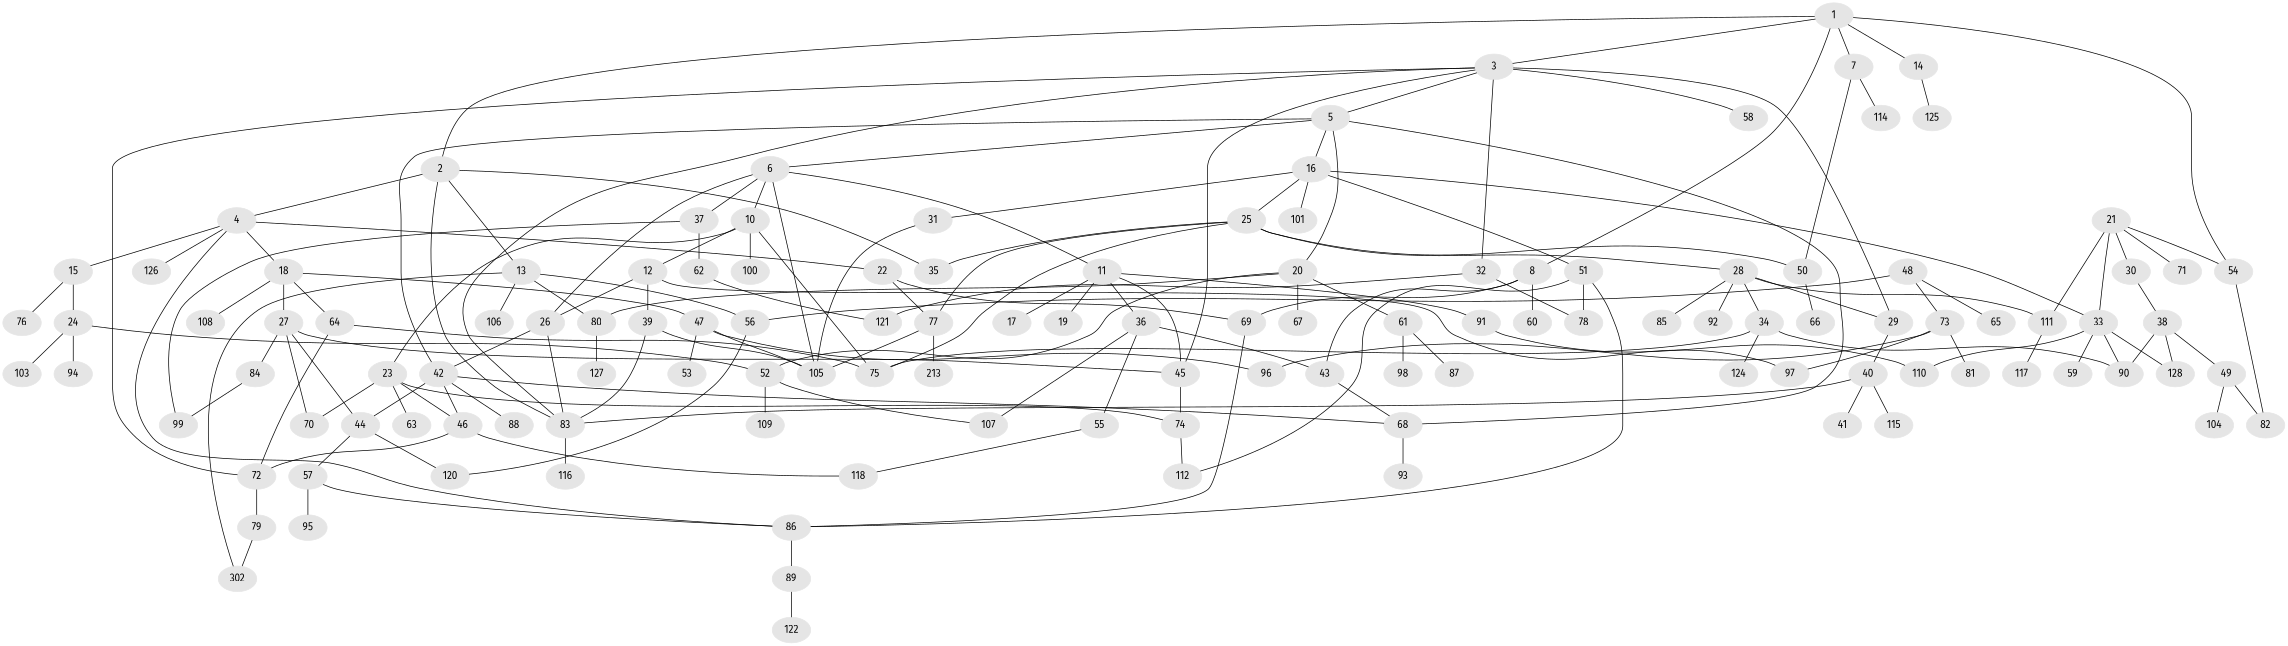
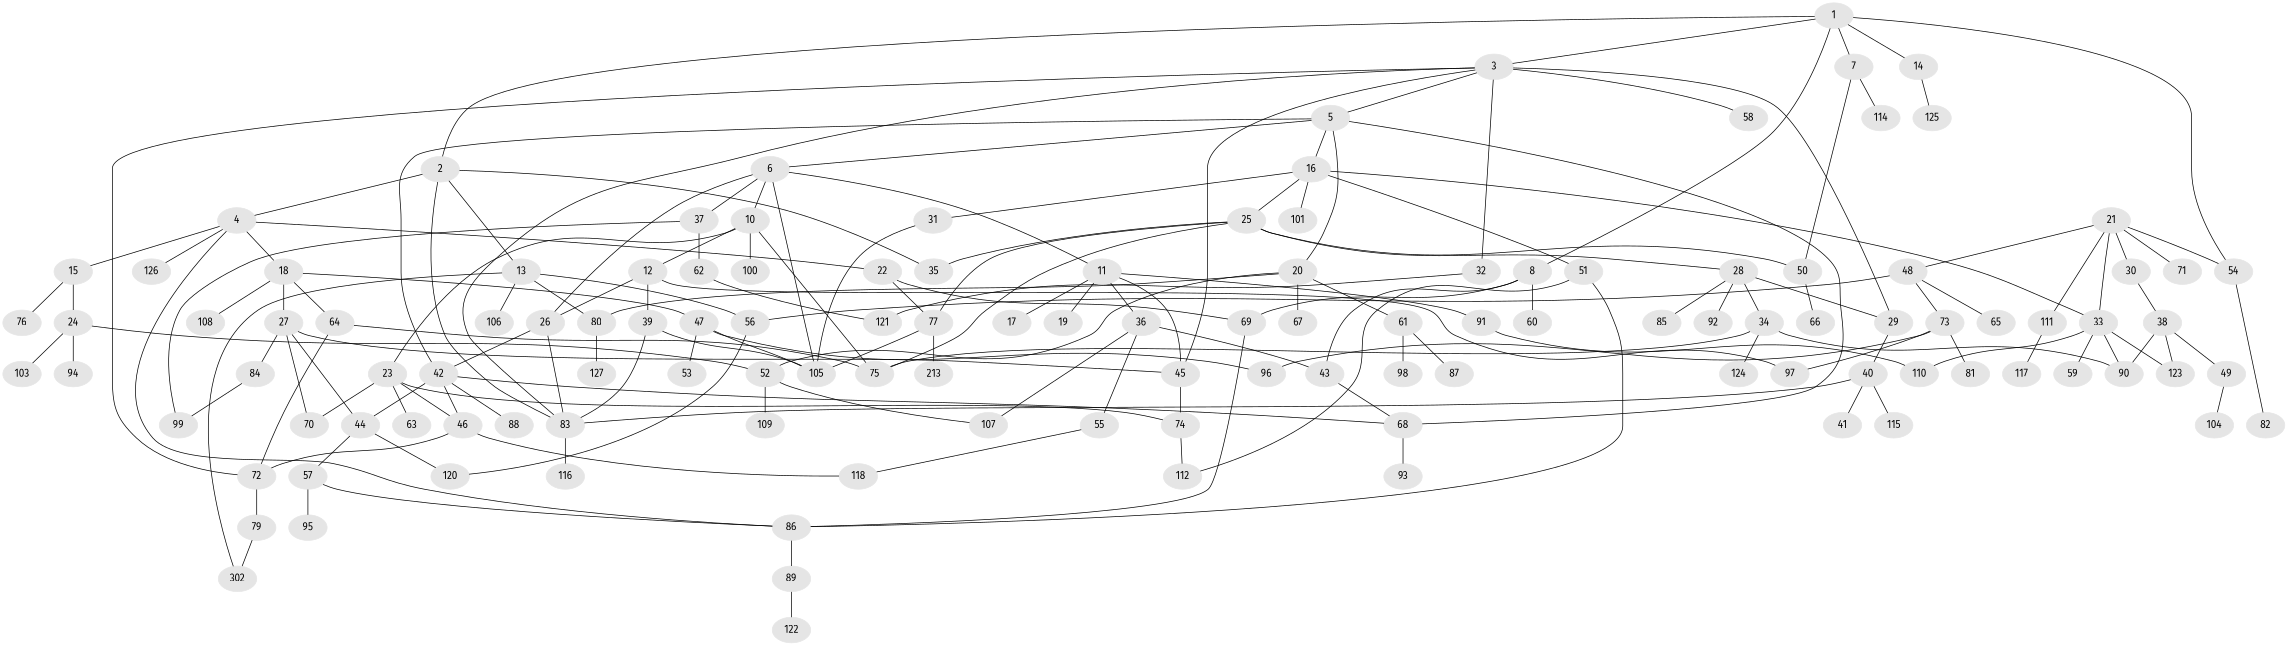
edge "21" -- "48": added
edge "28" -- "111": removed
node "78": removed
node "128": label "128" -> "123"
edge "49" -- "82": removed
